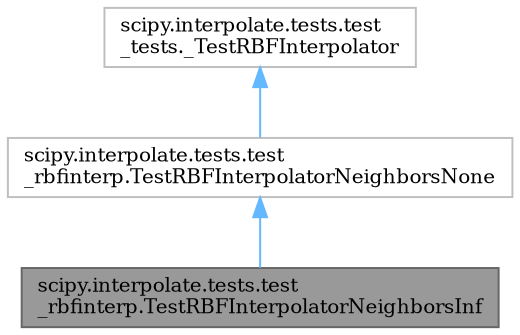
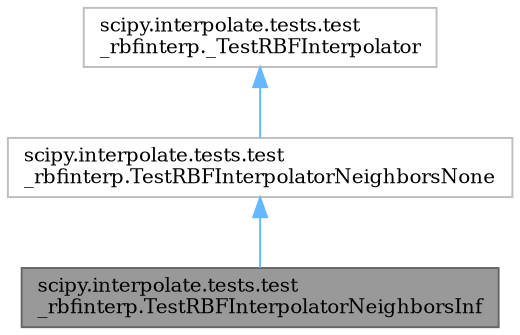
node "scipy.interpolate.tests.test _tests._TestRBFInterpolator": label "scipy.interpolate.tests.test _tests._TestRBFInterpolator" -> "scipy.interpolate.tests.test _rbfinterp._TestRBFInterpolator"
